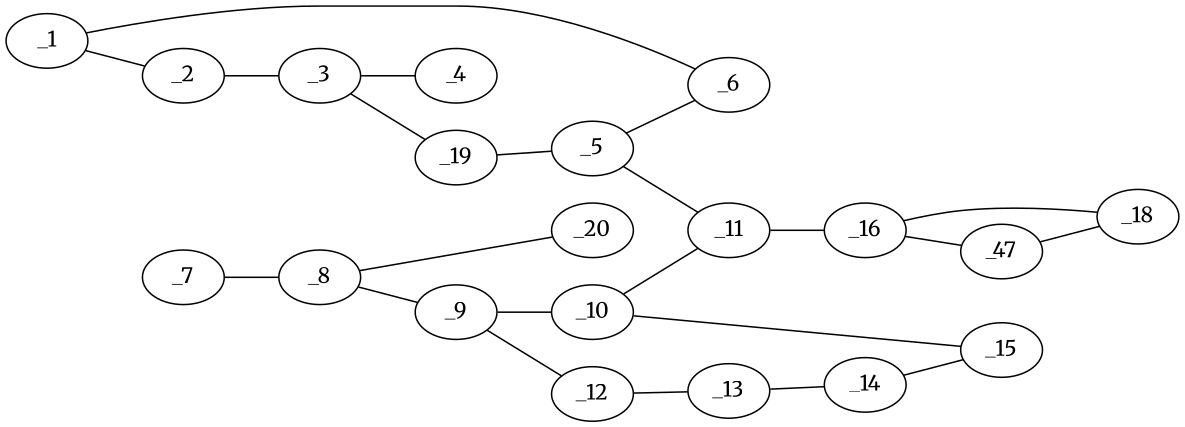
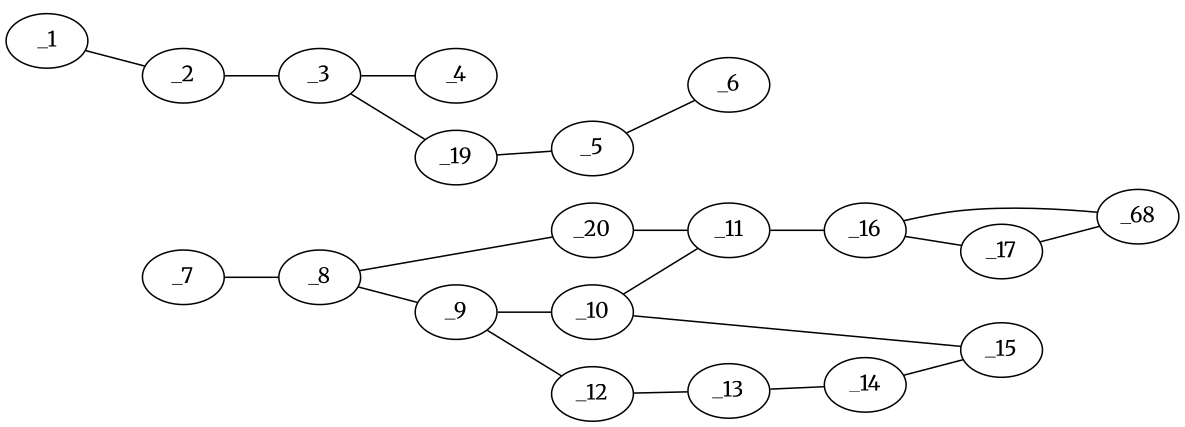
edge "_1" -- "_6": removed
edge "_5" -- "_11": now "_20" -- "_11"
node "_18": label "_18" -> "_68"
node "_47": label "_47" -> "_17"
